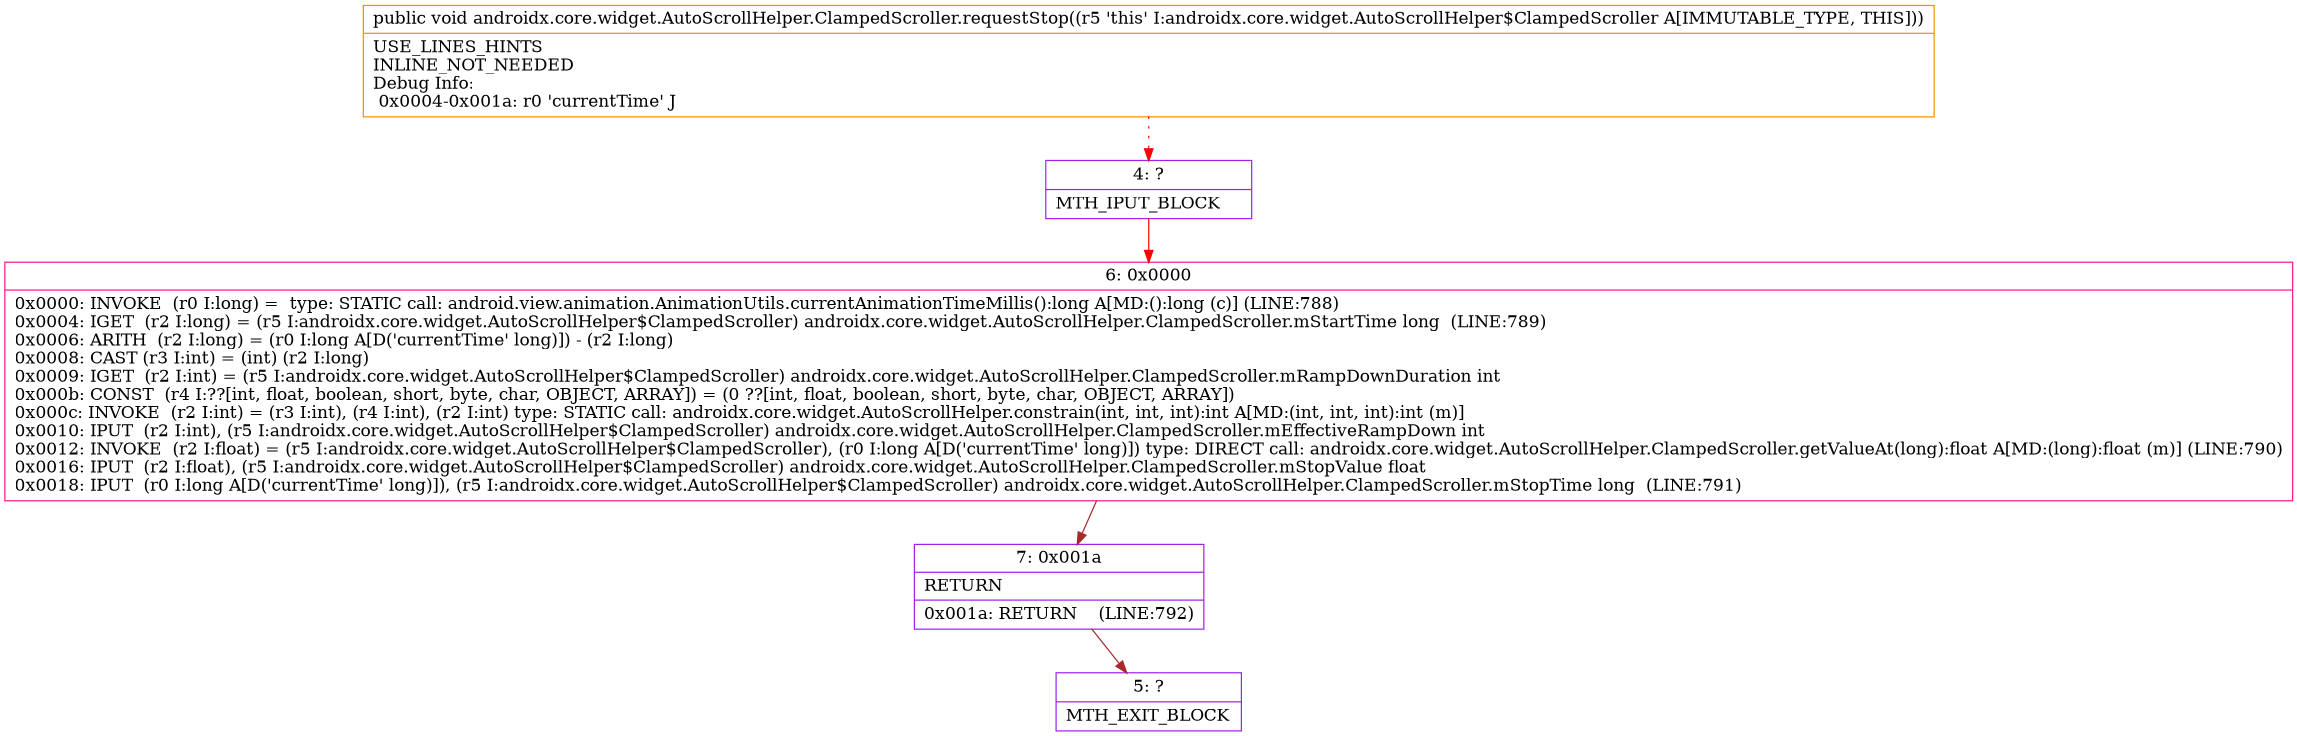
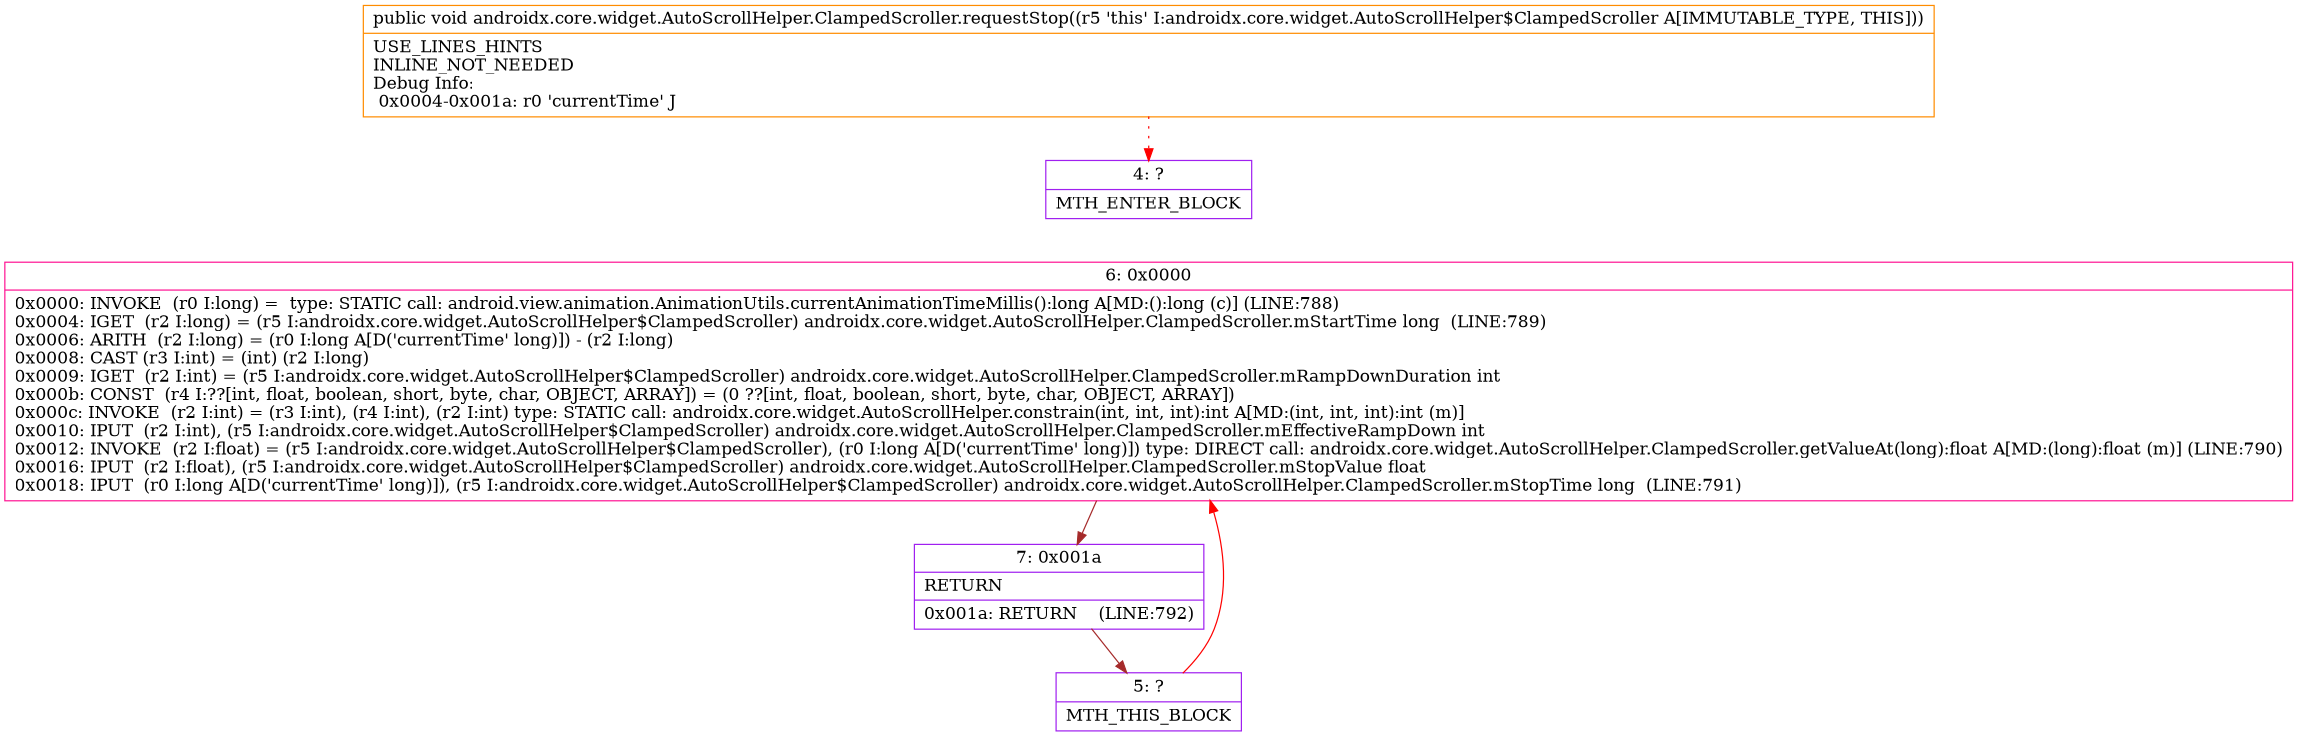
node "4: ?": text "MTH_IPUT_BLOCK" -> "MTH_ENTER_BLOCK"
edge "4: ?" -> "6: 0x0000": now "5: ?" -> "6: 0x0000"
node "5: ?": text "MTH_EXIT_BLOCK" -> "MTH_THIS_BLOCK"
